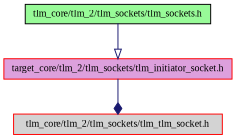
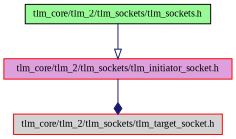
node "target_core/tlm_2/tlm_sockets/tlm_initiator_socket.h": label "target_core/tlm_2/tlm_sockets/tlm_initiator_socket.h" -> "tlm_core/tlm_2/tlm_sockets/tlm_initiator_socket.h"
node "tlm_core/tlm_2/tlm_sockets/tlm_tlm_socket.h": label "tlm_core/tlm_2/tlm_sockets/tlm_tlm_socket.h" -> "tlm_core/tlm_2/tlm_sockets/tlm_target_socket.h"
